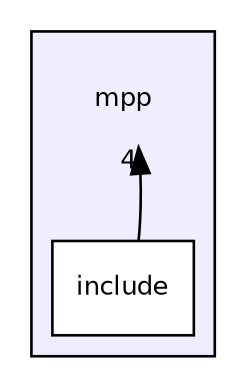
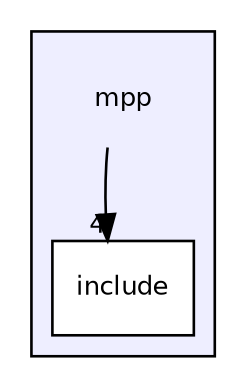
edge "include" -> "mpp": reversed
